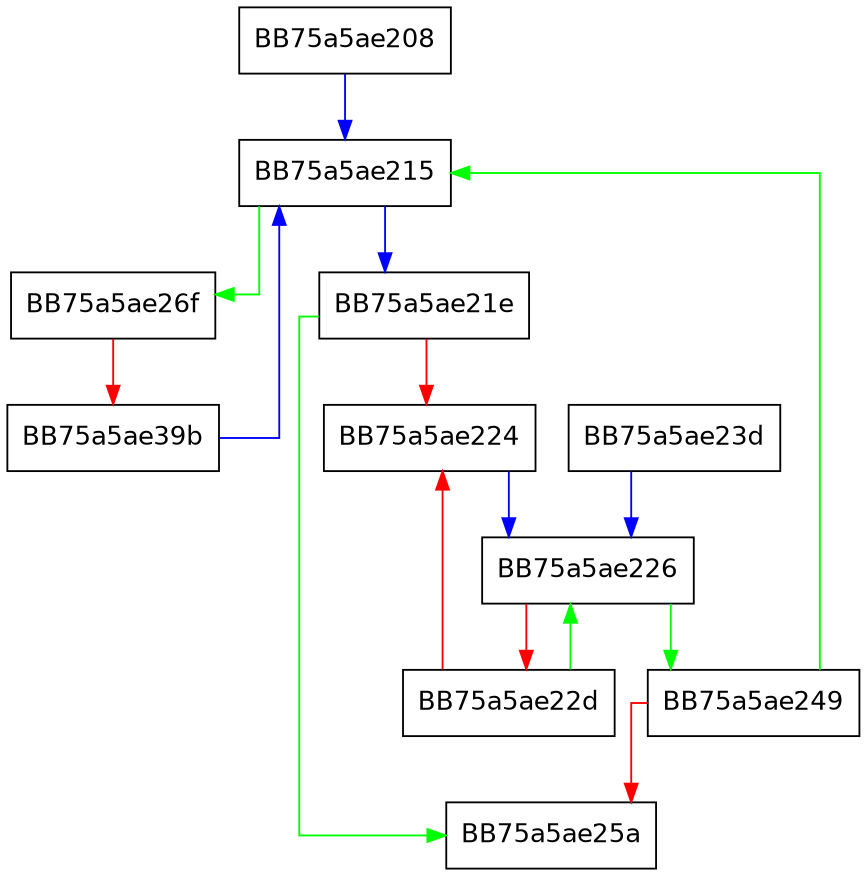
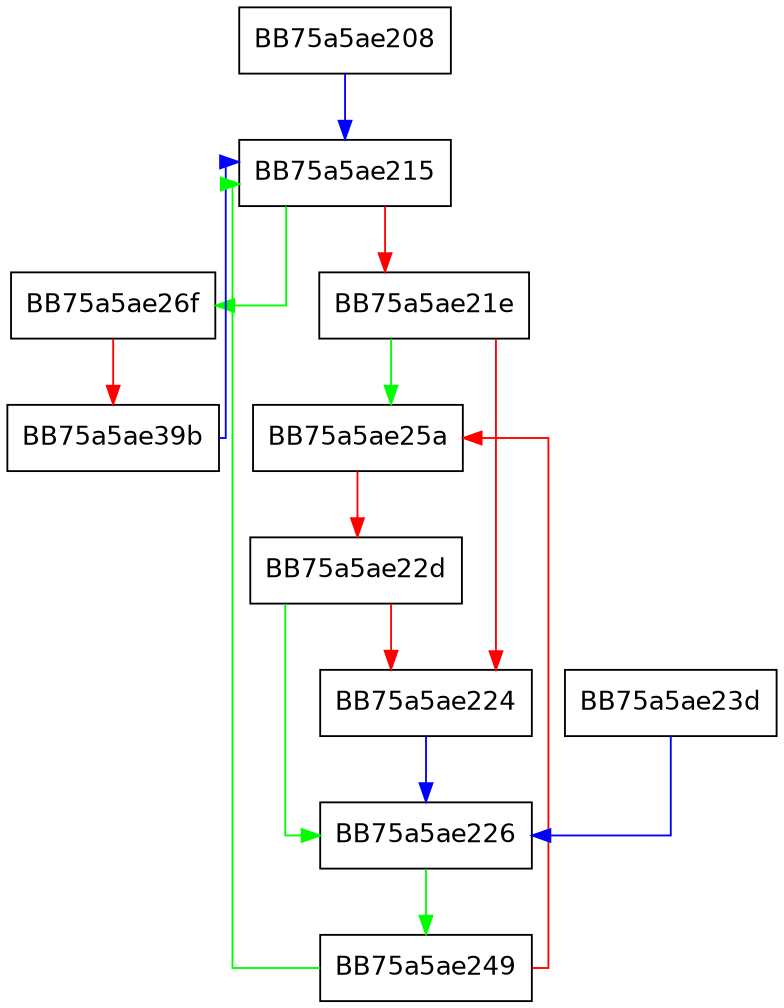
edge "BB75a5ae215" -> "BB75a5ae21e": color blue -> red
edge "BB75a5ae226" -> "BB75a5ae22d": now "BB75a5ae25a" -> "BB75a5ae22d"
